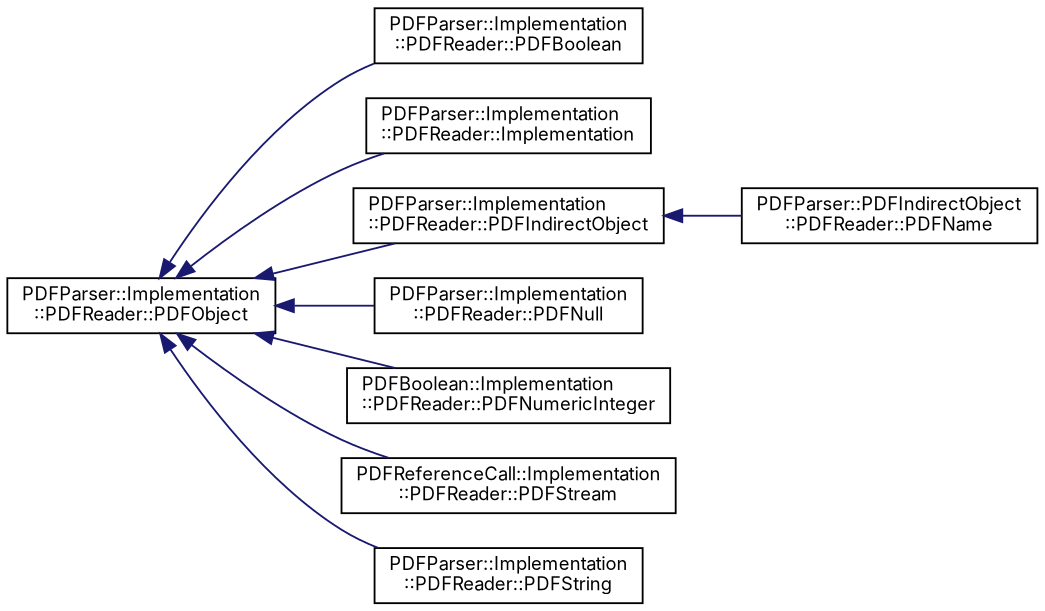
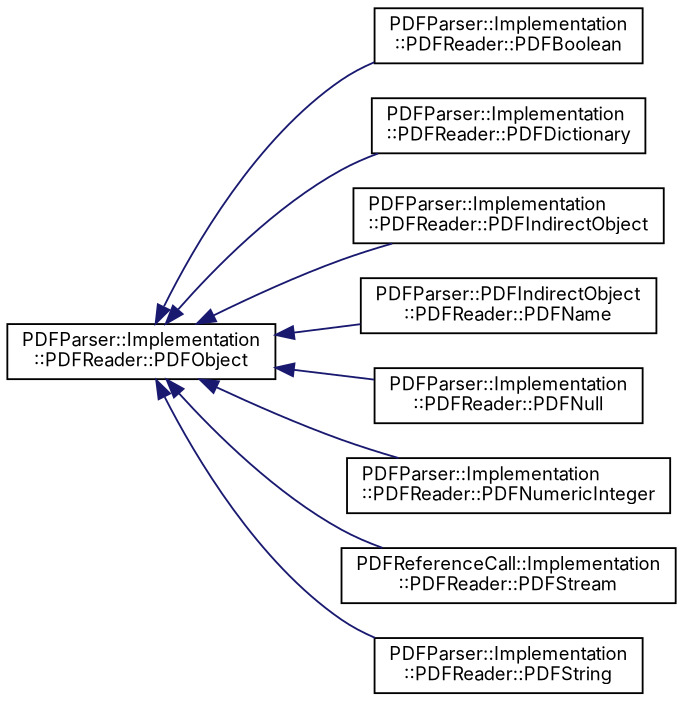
node "PDFParser::Implementation ::PDFReader::Implementation": label "PDFParser::Implementation ::PDFReader::Implementation" -> "PDFParser::Implementation ::PDFReader::PDFDictionary"
edge "PDFParser::PDFIndirectObject ::PDFReader::PDFName" -> "PDFParser::Implementation ::PDFReader::PDFIndirectObject": now "PDFParser::PDFIndirectObject ::PDFReader::PDFName" -> "PDFParser::Implementation ::PDFReader::PDFObject"
node "PDFBoolean::Implementation ::PDFReader::PDFNumericInteger": label "PDFBoolean::Implementation ::PDFReader::PDFNumericInteger" -> "PDFParser::Implementation ::PDFReader::PDFNumericInteger"
